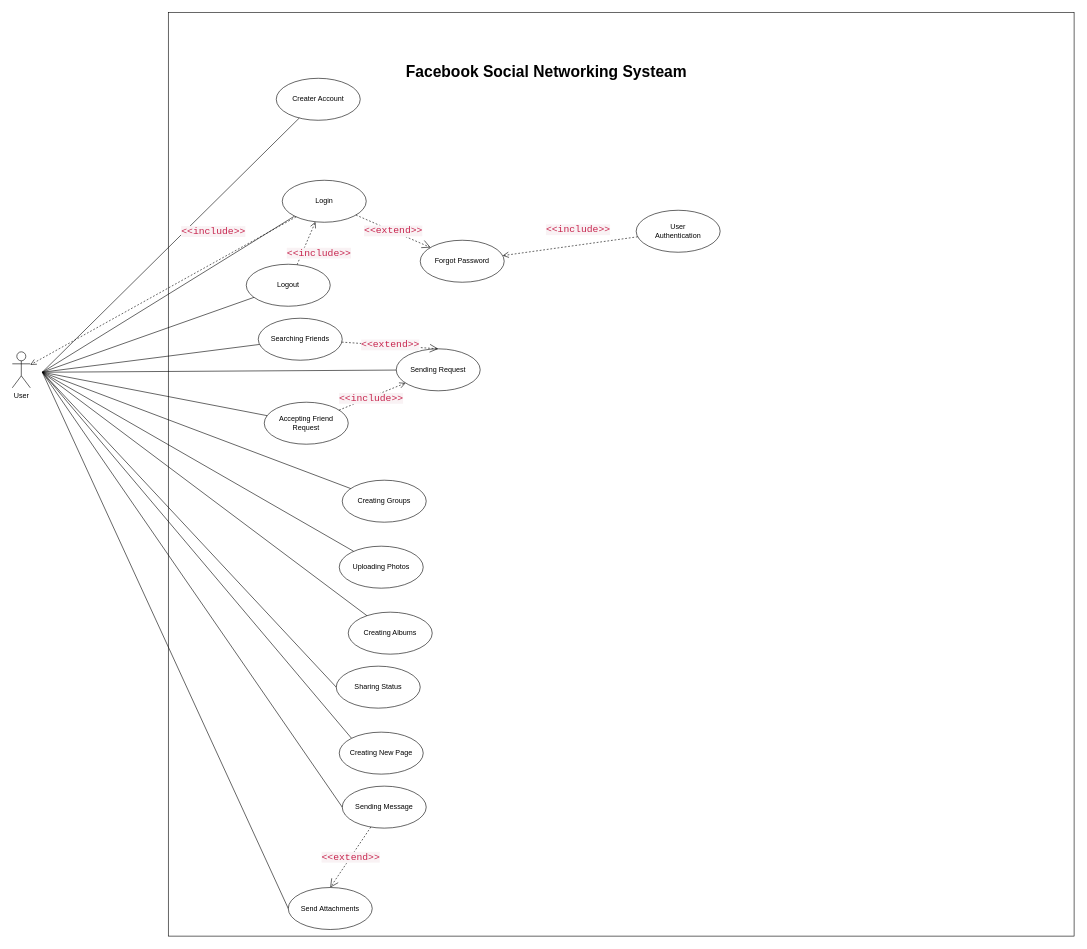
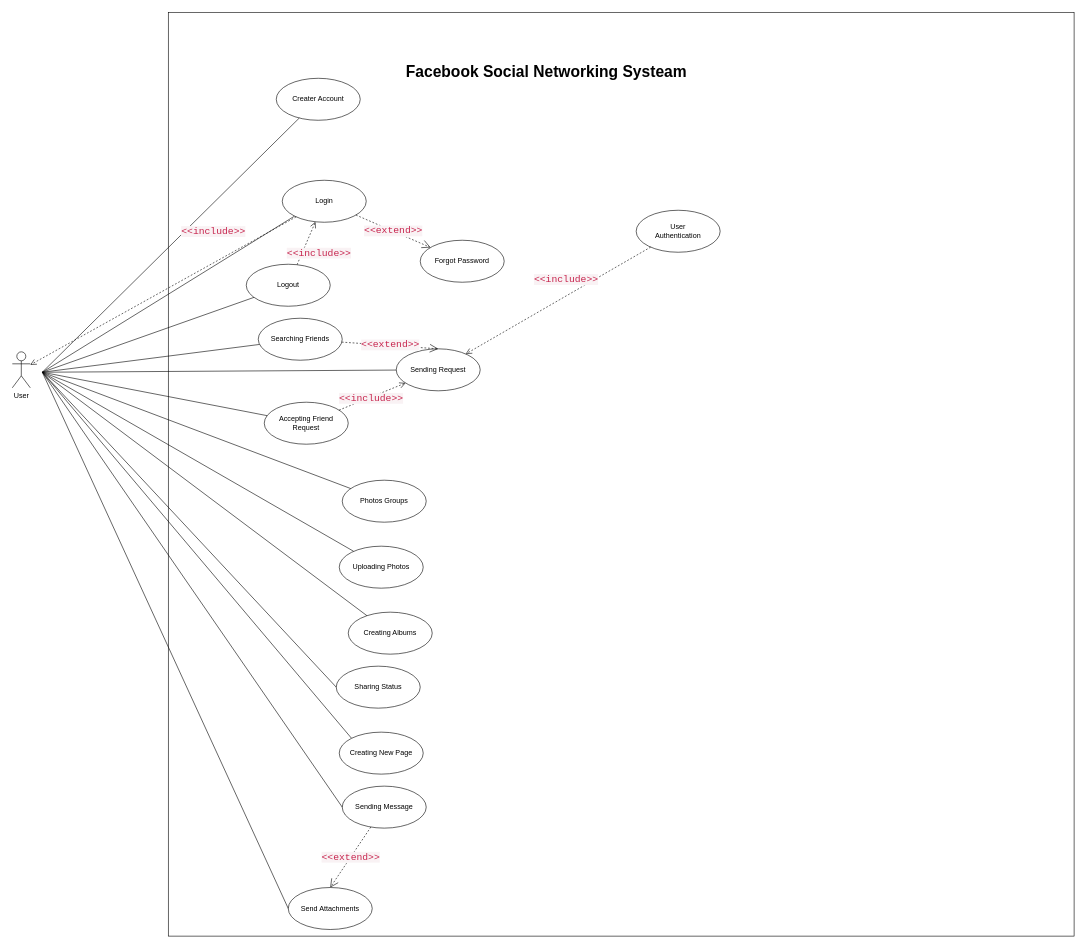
edge "User Authentication" -> "Forgot Password": now "User Authentication" -> "Sending Request"
node "Creating Groups": label "Creating Groups" -> "Photos Groups"
